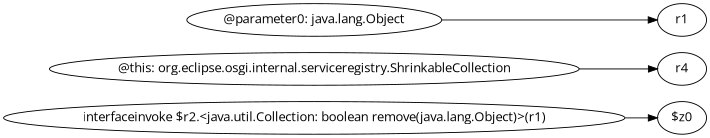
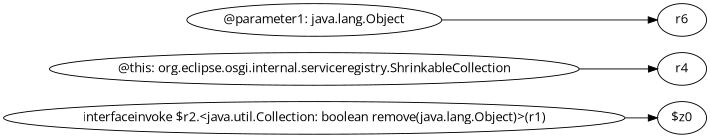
node "@parameter0: java.lang.Object": label "@parameter0: java.lang.Object" -> "@parameter1: java.lang.Object"
node "r1": label "r1" -> "r6"
